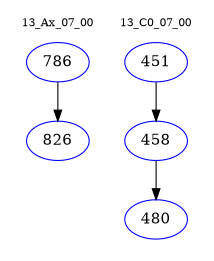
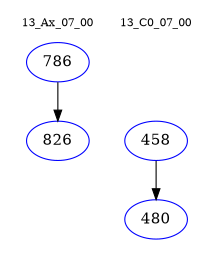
node "451": removed
